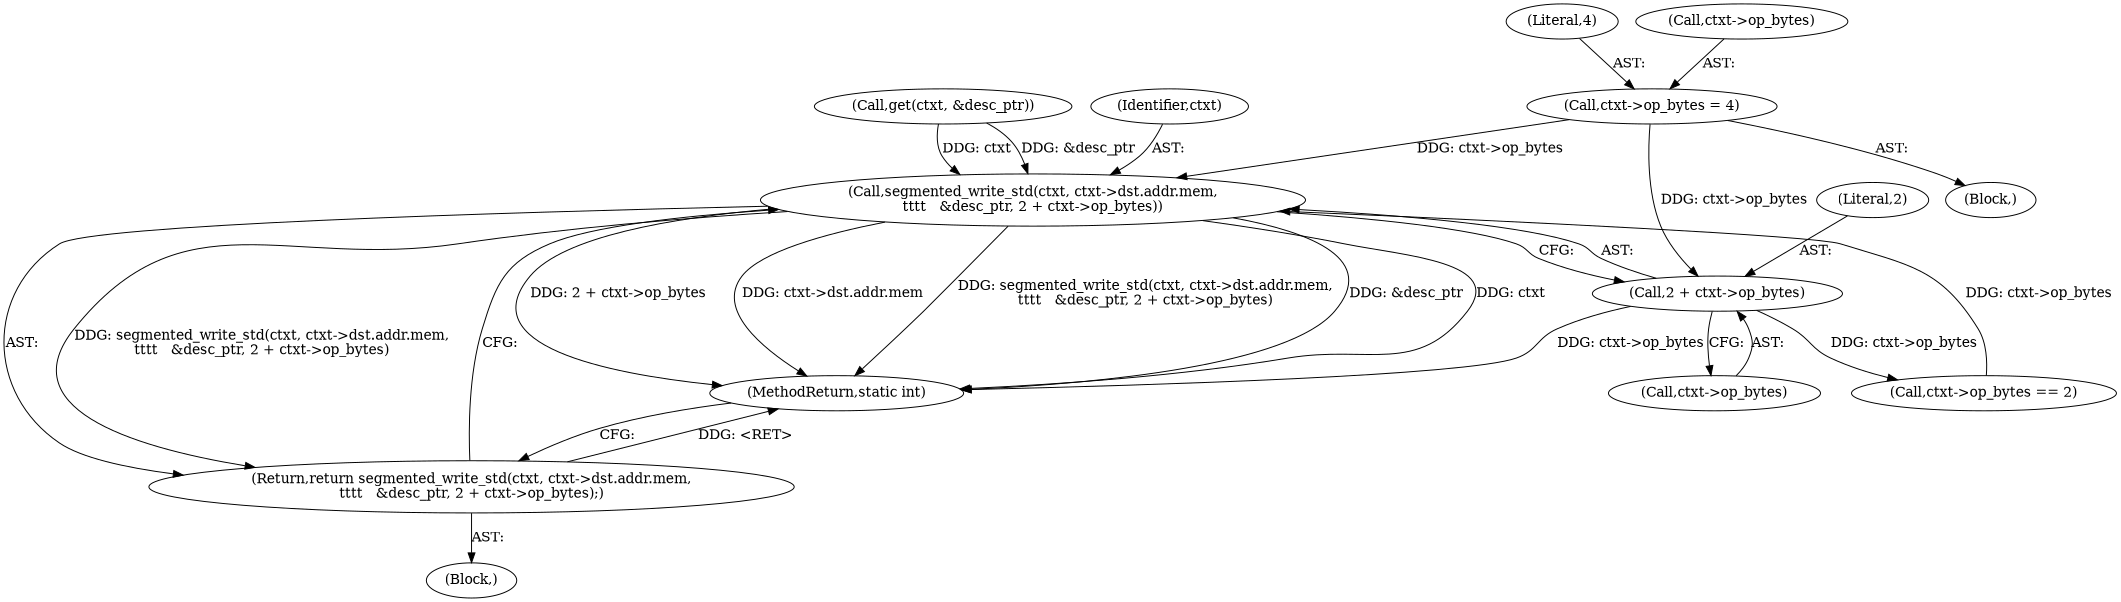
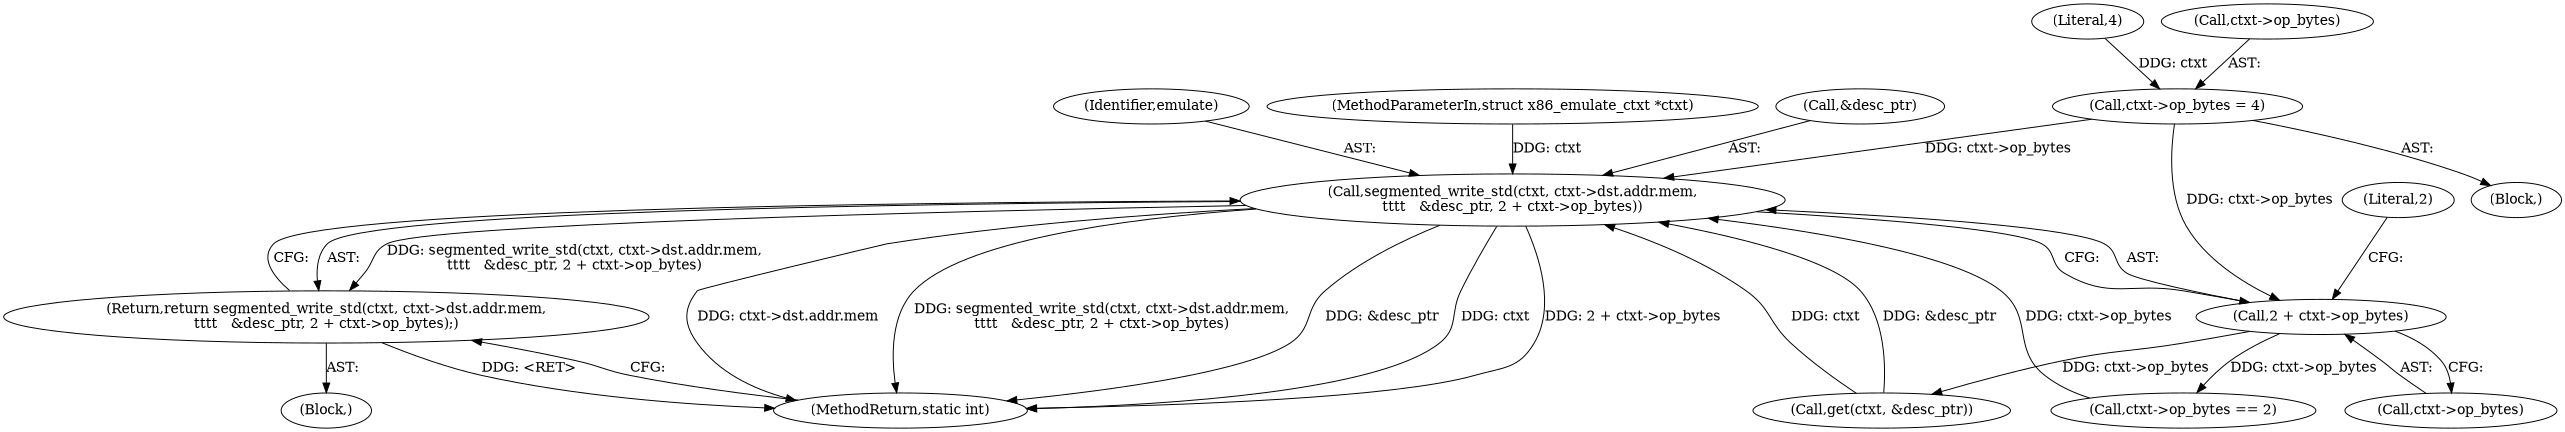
edge "(Literal,4)" -> "(Call,ctxt->op_bytes = 4)": label "AST: " -> "DDG: ctxt"
node "(Identifier,ctxt)": label "(Identifier,ctxt)" -> "(Identifier,emulate)"
node "(MethodParameterIn,struct x86_emulate_ctxt *ctxt)": added
node "(Call,&desc_ptr)": added
edge "(Literal,2)" -> "(Call,2 + ctxt->op_bytes)": label "AST: " -> "CFG: "
edge "(Call,2 + ctxt->op_bytes)" -> "(MethodReturn,static int)": now "(Call,2 + ctxt->op_bytes)" -> "(Call,get(ctxt, &desc_ptr))"
